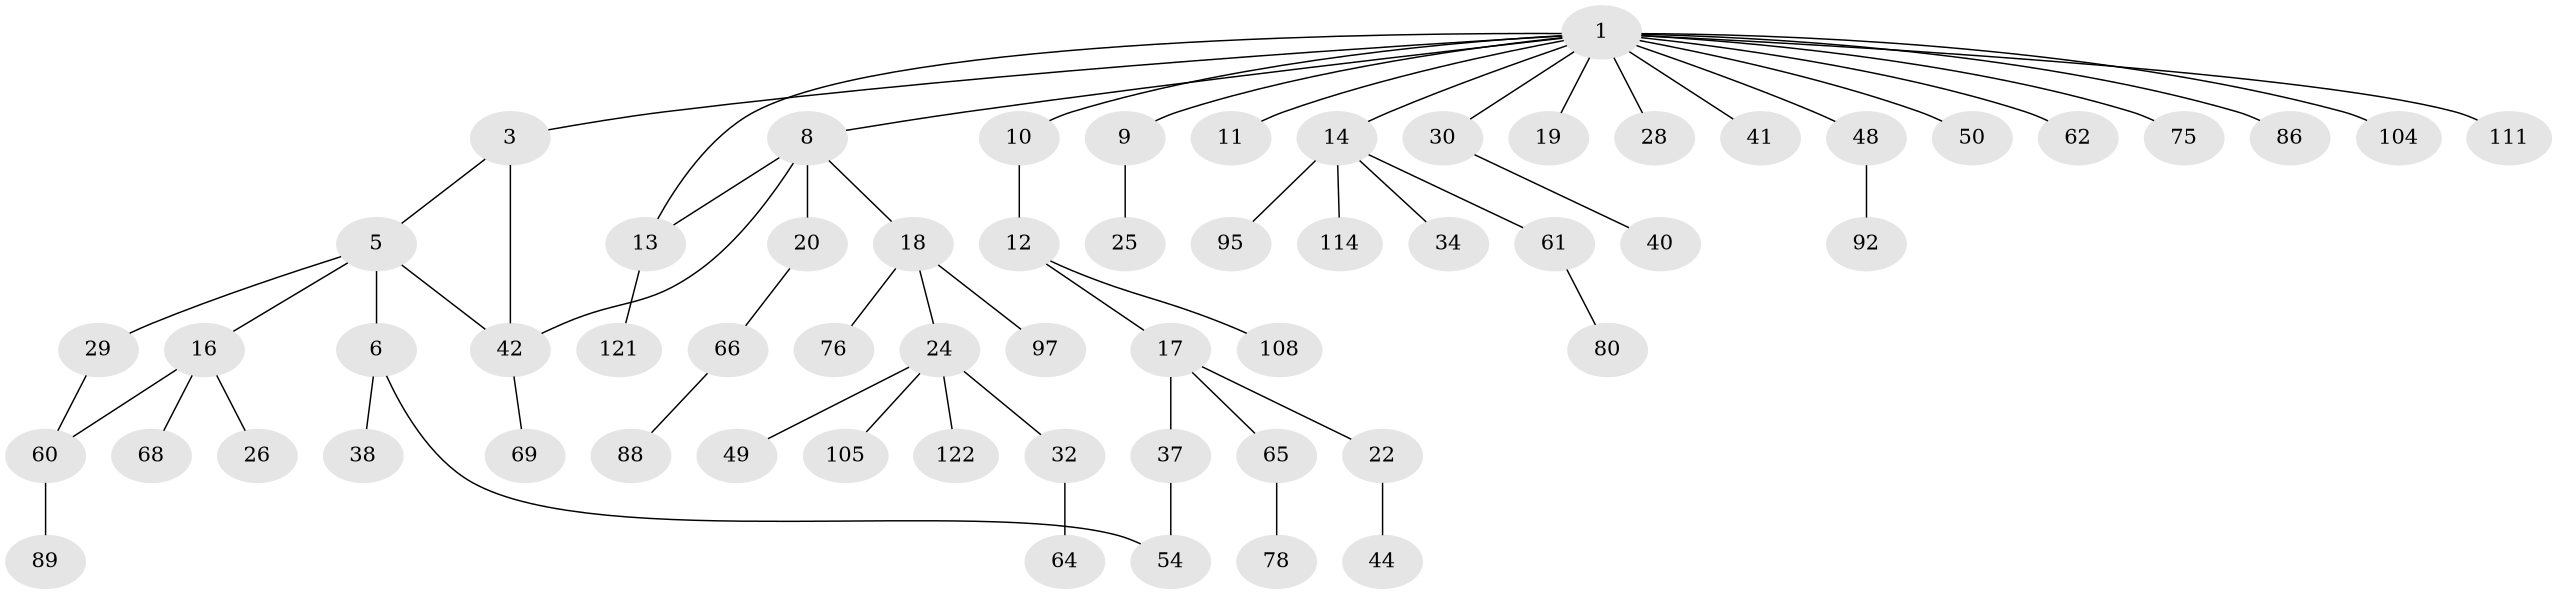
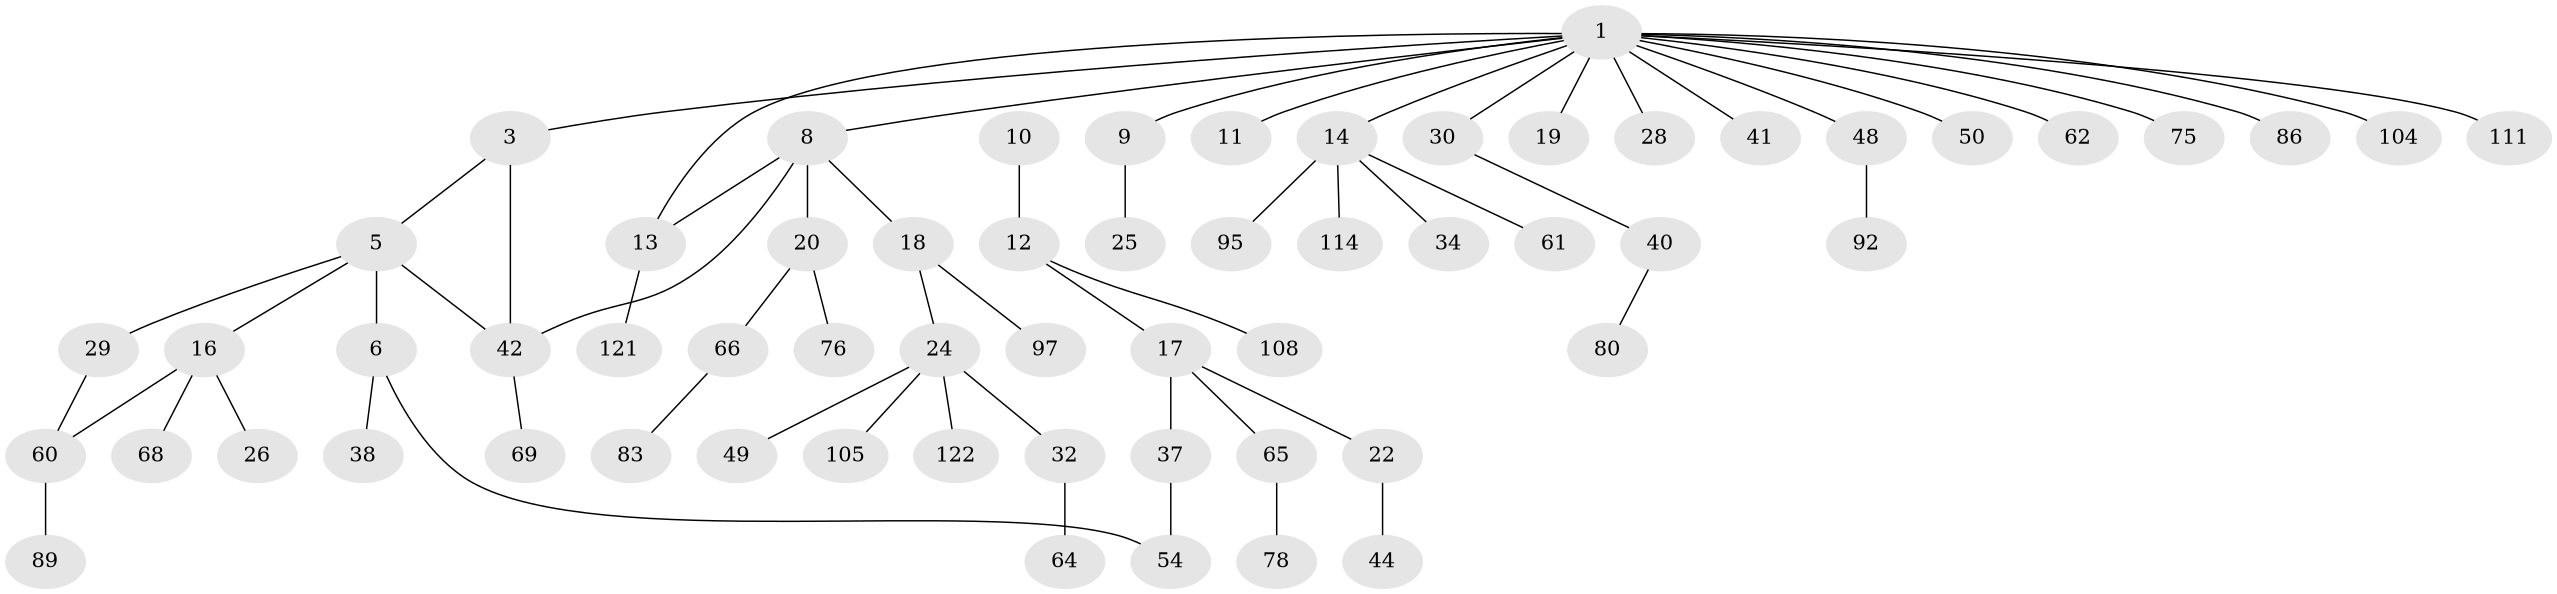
edge "1" -- "10": removed
edge "18" -- "76": now "20" -- "76"
edge "61" -- "80": now "40" -- "80"
node "88": label "88" -> "83"
